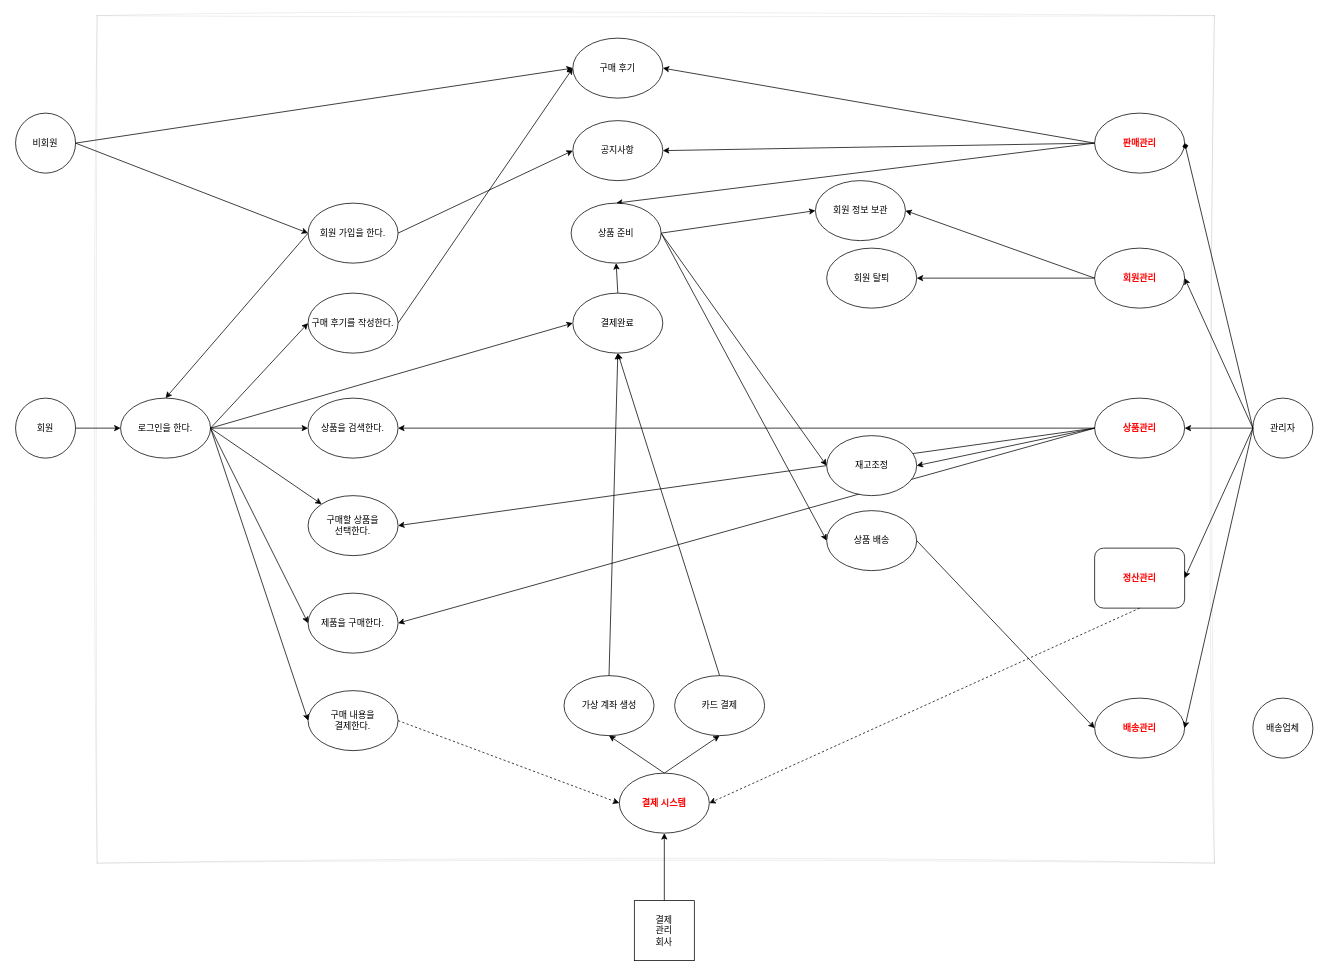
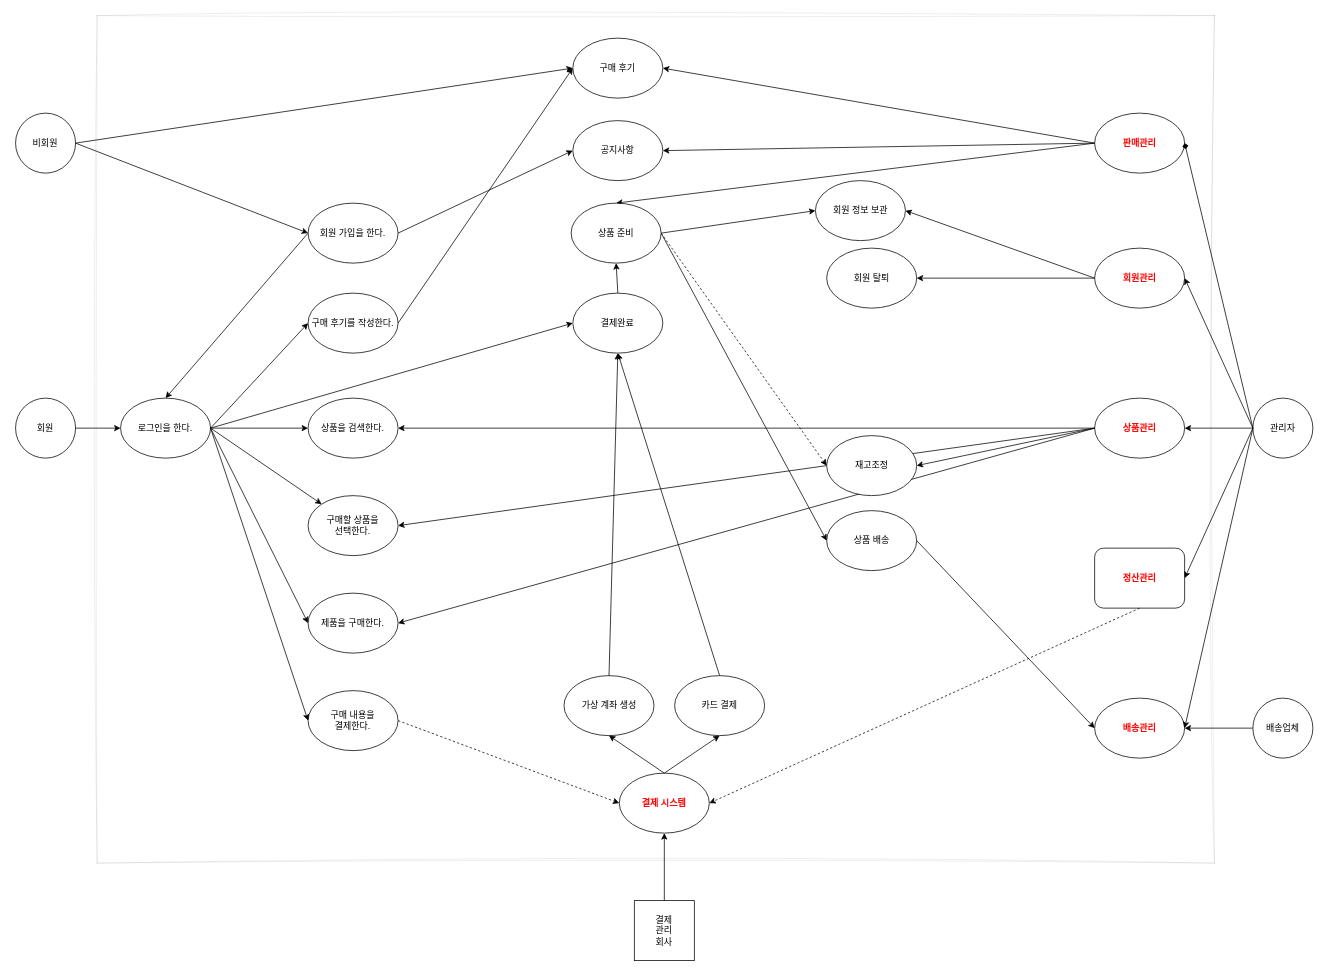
edge "상품 준비" -> "재고조정": style solid -> dashed
edge "배송업체" -> "배송관리": added
